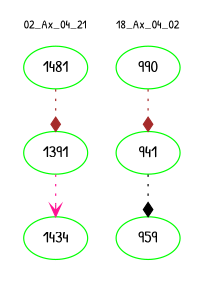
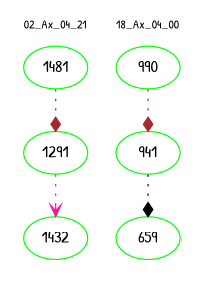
cluster "18_Ax_04_02": label "18_Ax_04_02" -> "18_Ax_04_00"
node "1391": label "1391" -> "1291"
node "1434": label "1434" -> "1432"
node "959": label "959" -> "659"
